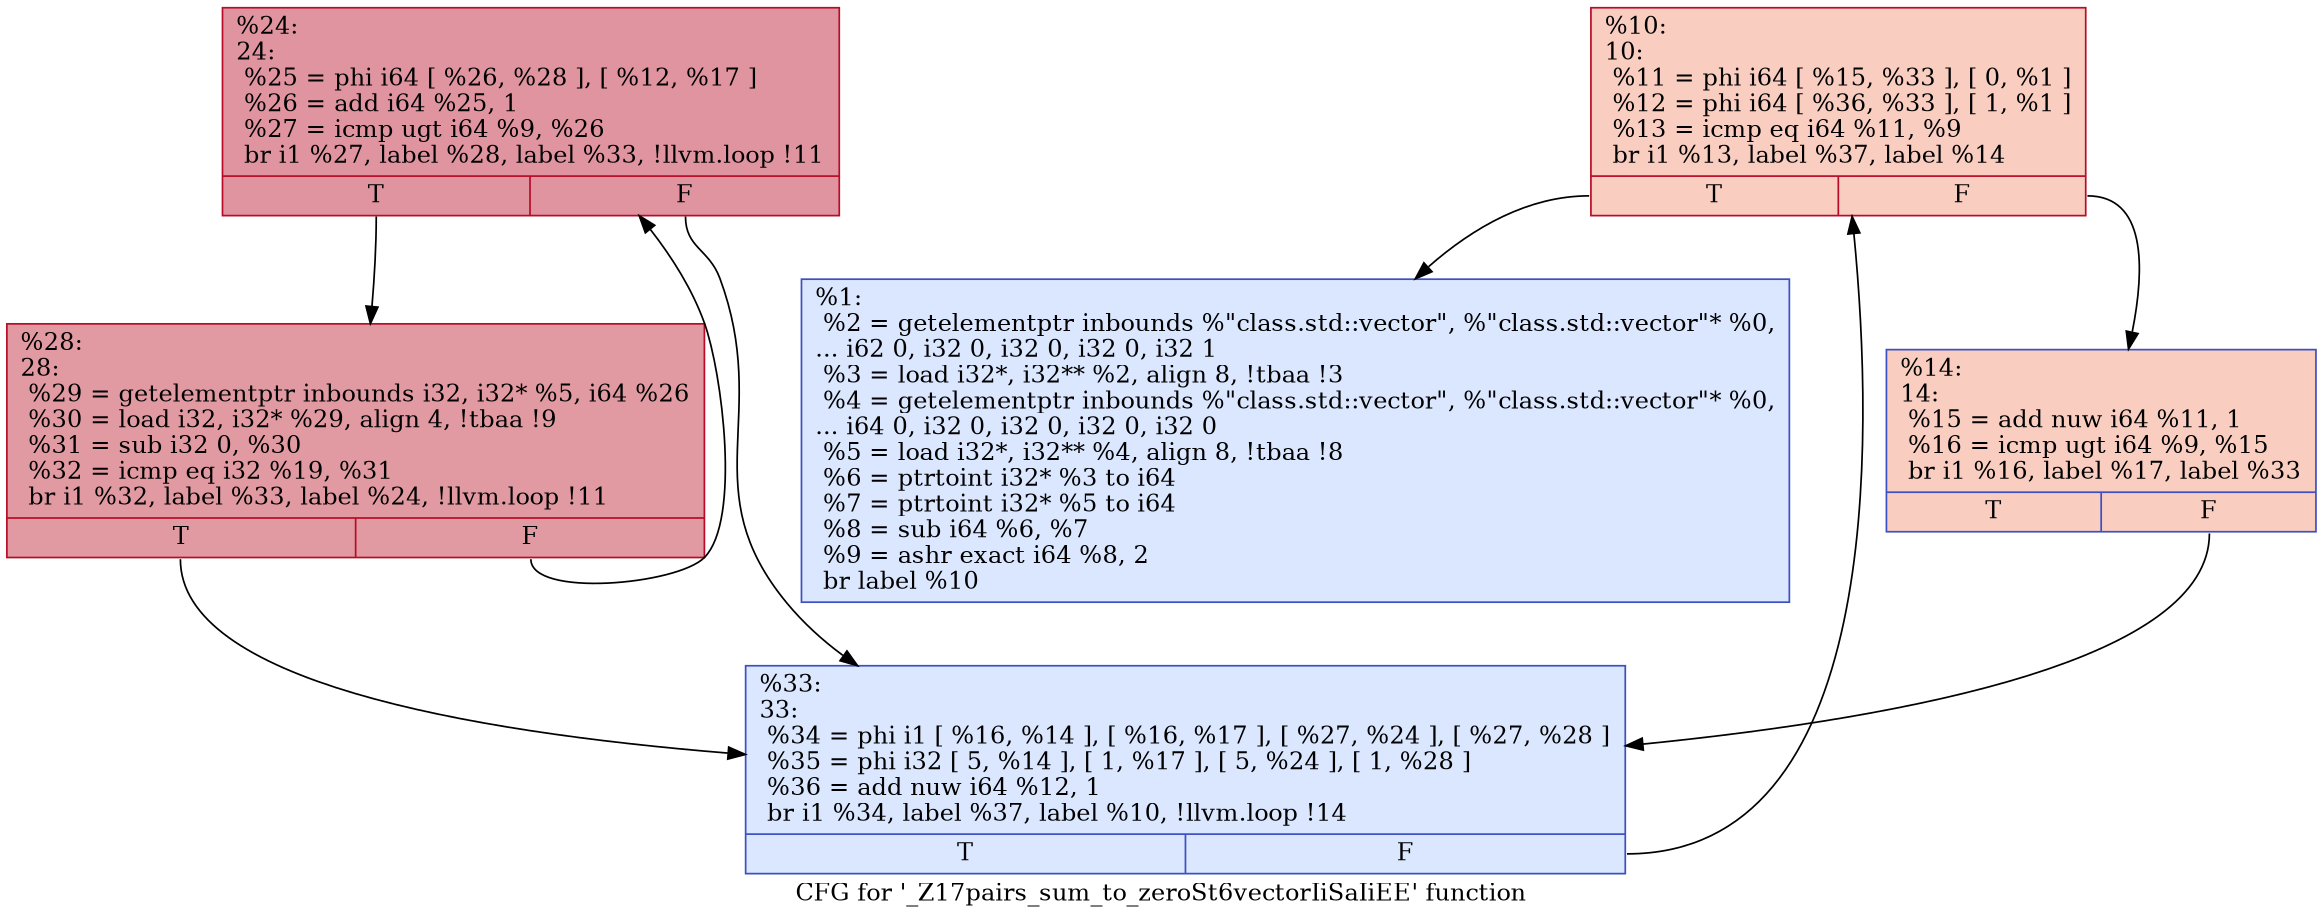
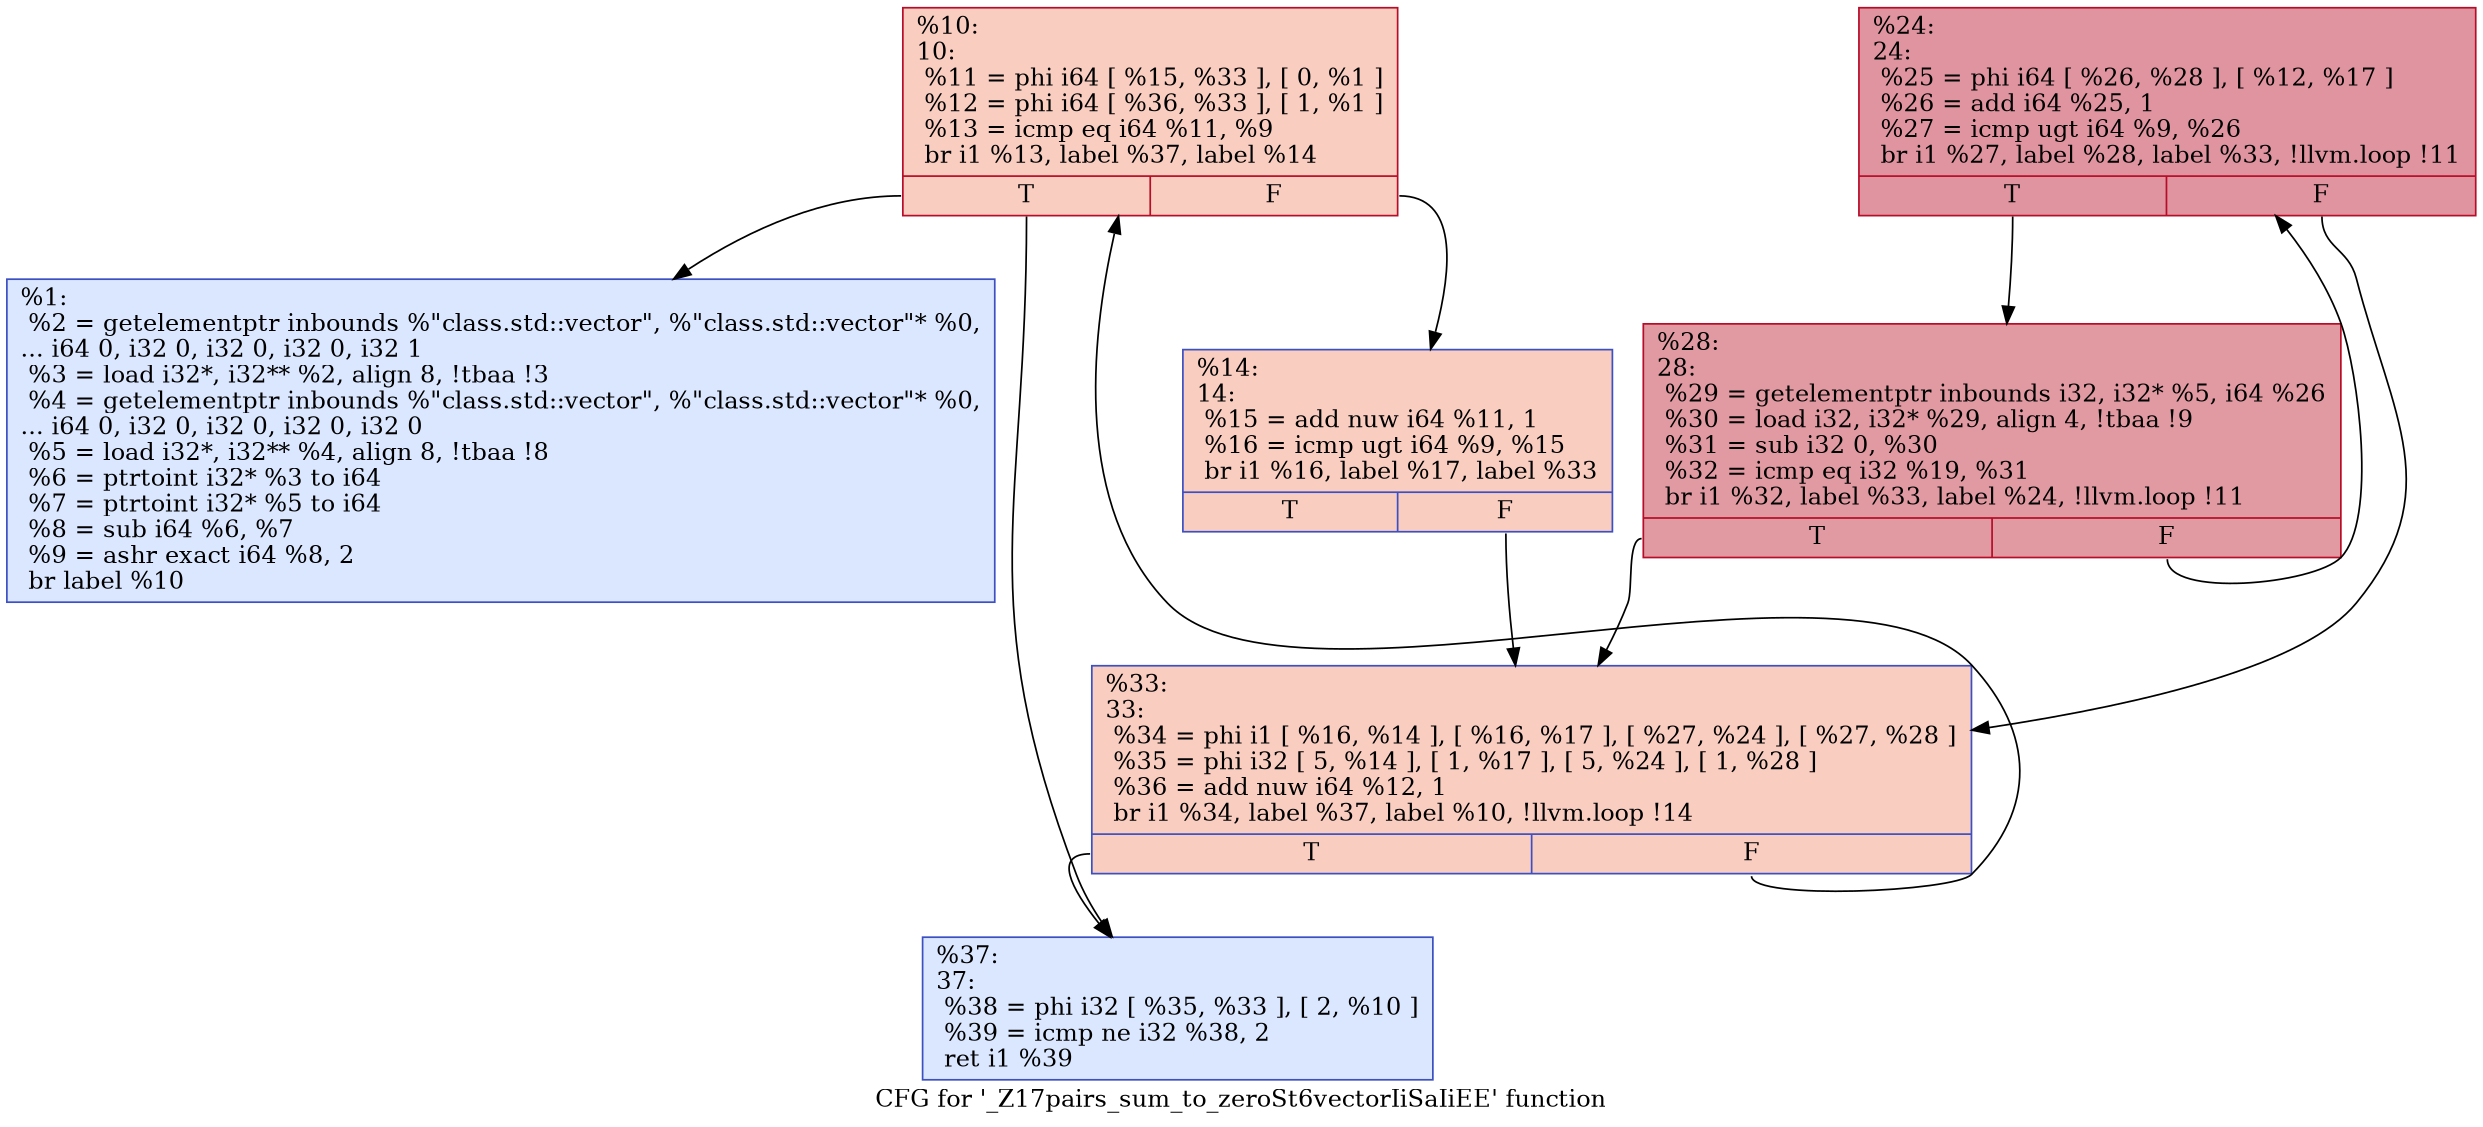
node "%1:": text "... i62 0, i32 0, i32 0, i32 0, i32 1" -> "... i64 0, i32 0, i32 0, i32 0, i32 1"
node "%33:": fillcolor #abc8fd70 -> #f2907270
node "%37:": added
